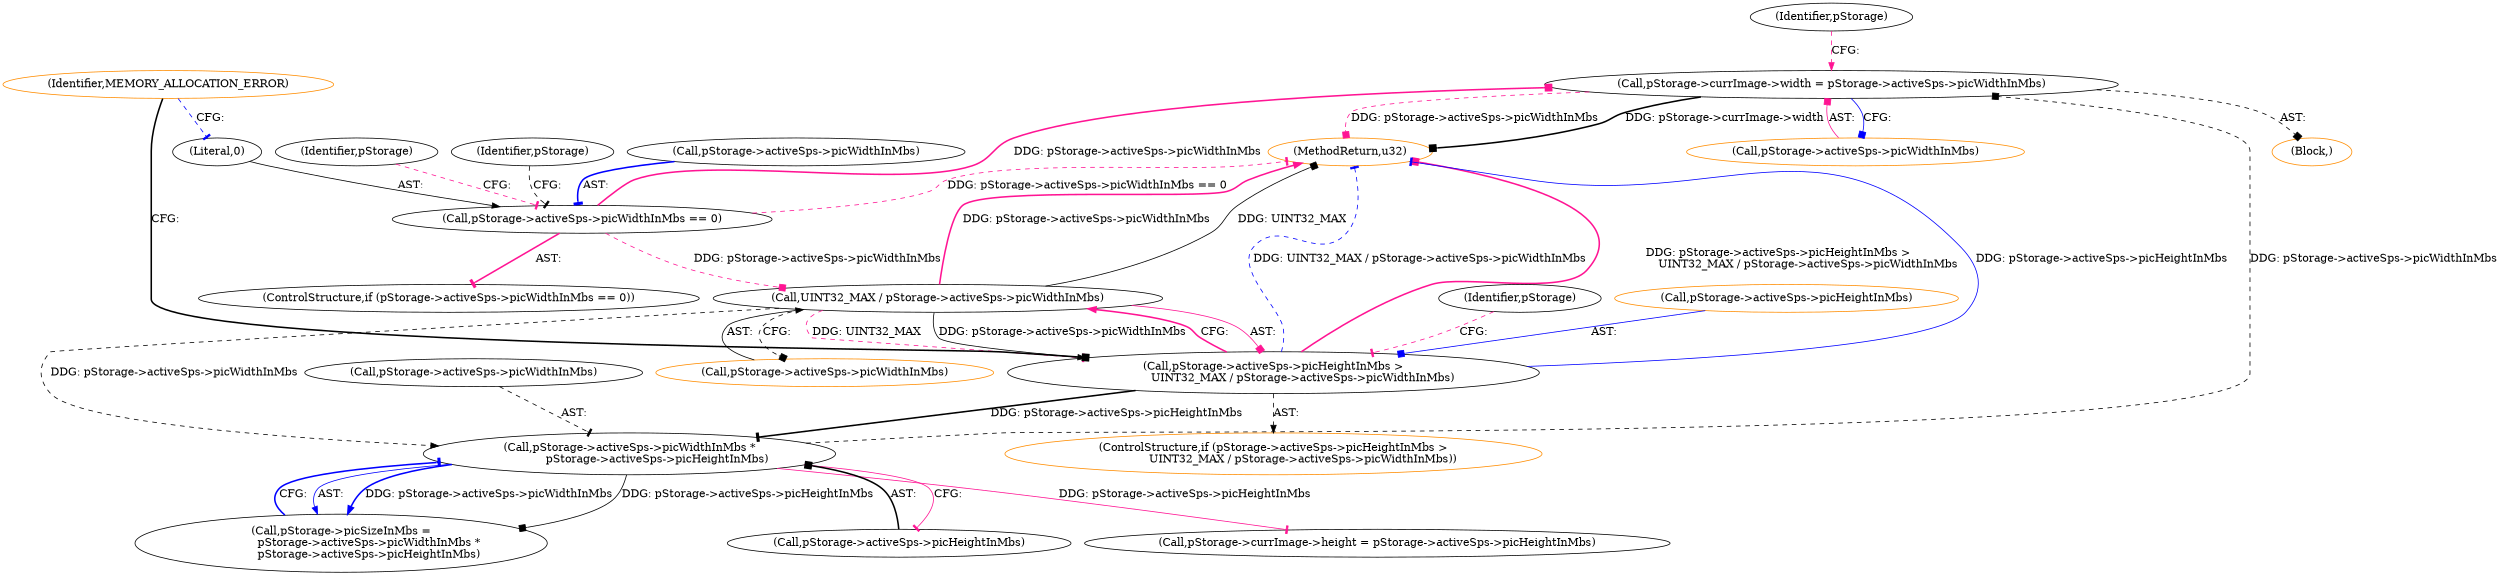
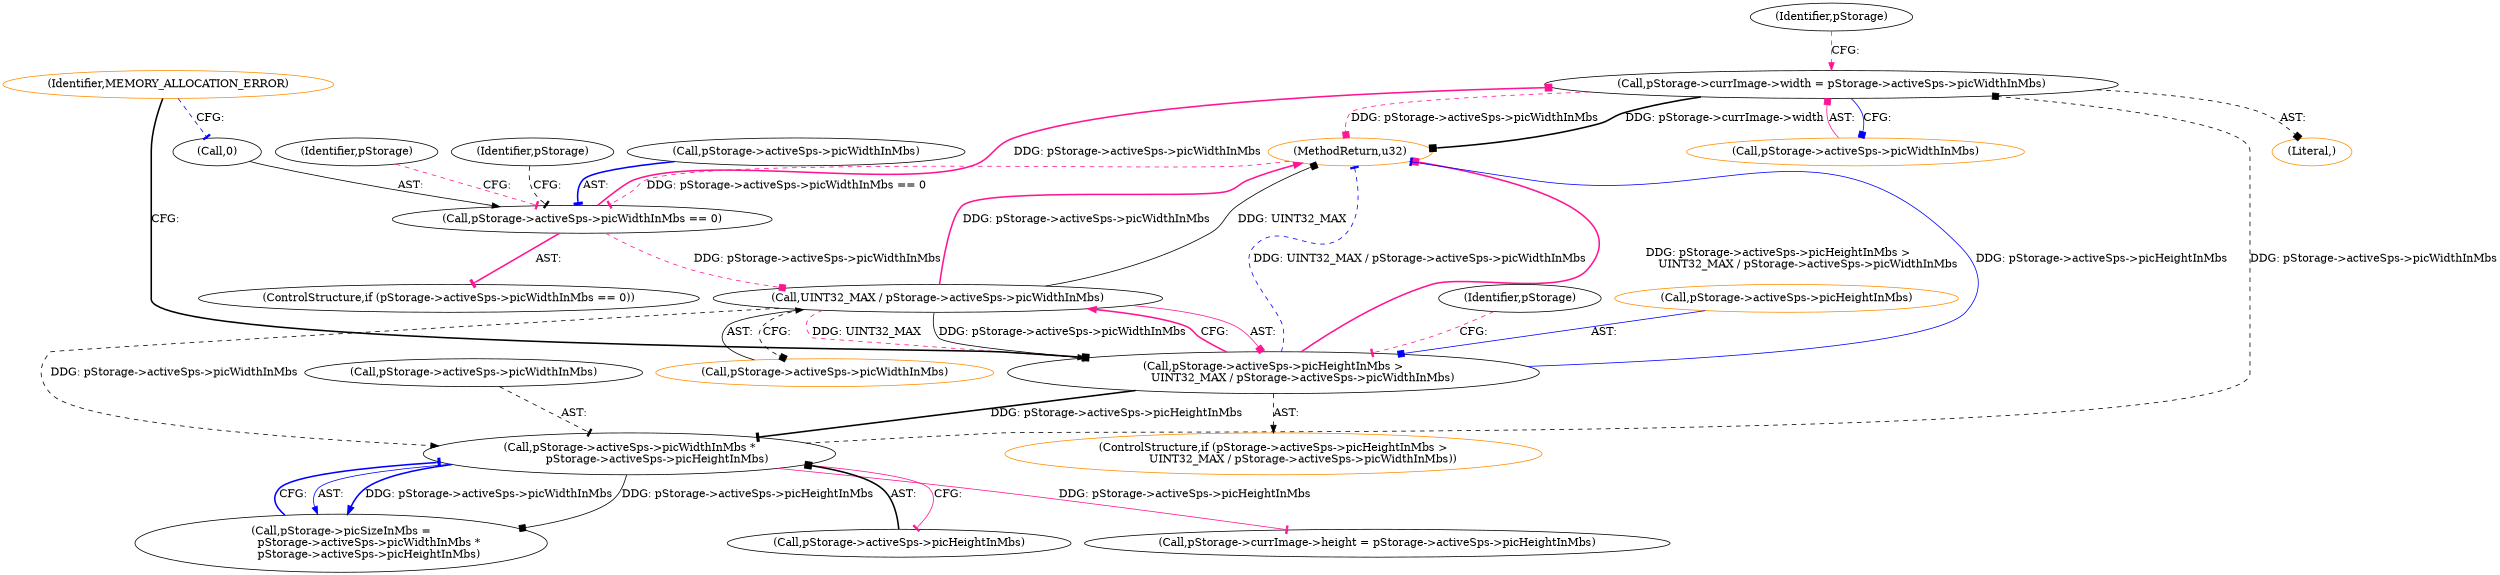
node "(Literal,0)": label "(Literal,0)" -> "(Call,0)"
node "(Block,)": label "(Block,)" -> "(Literal,)"
edge "(Call,pStorage->activeSps->picWidthInMbs == 0)" -> "(MethodReturn,u32)": reversed
